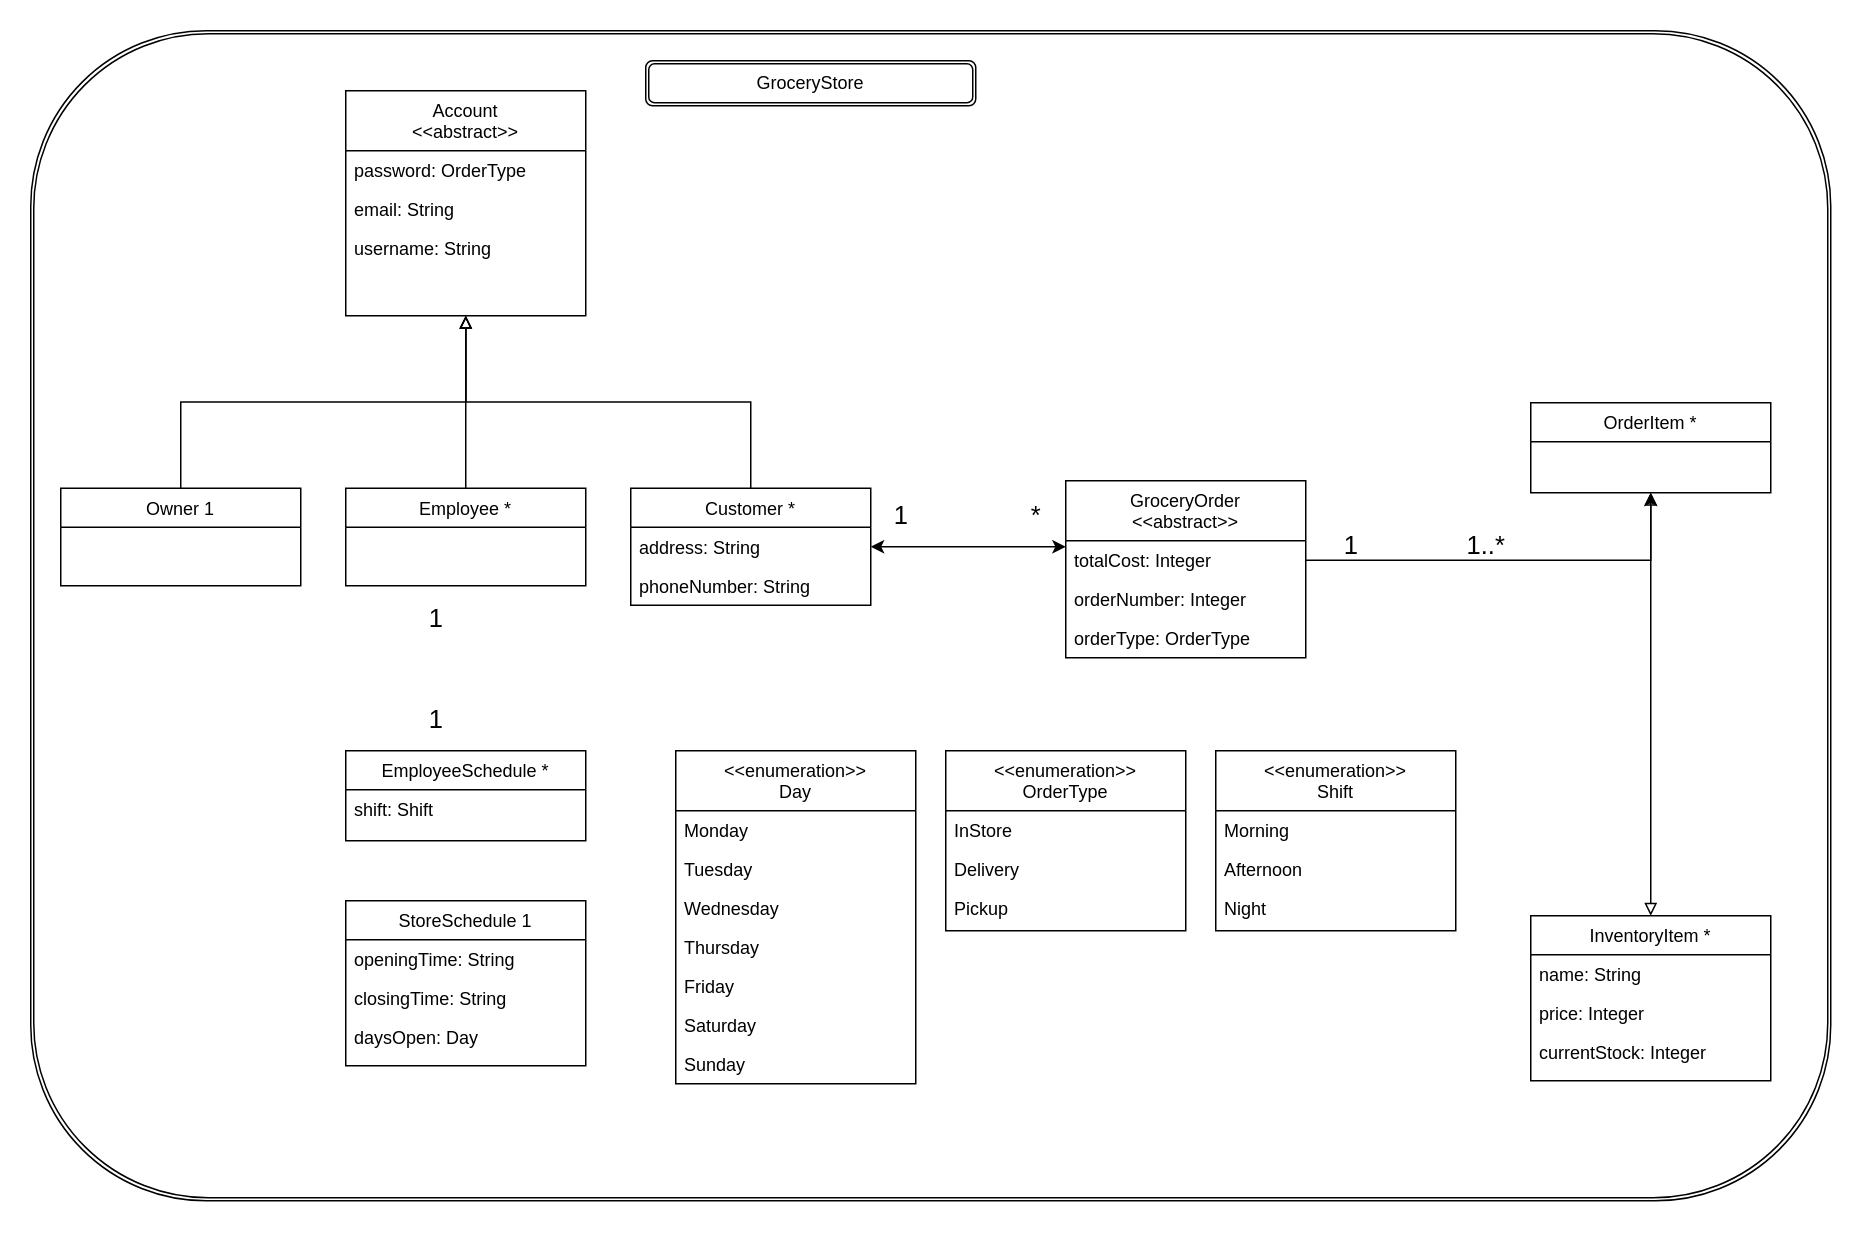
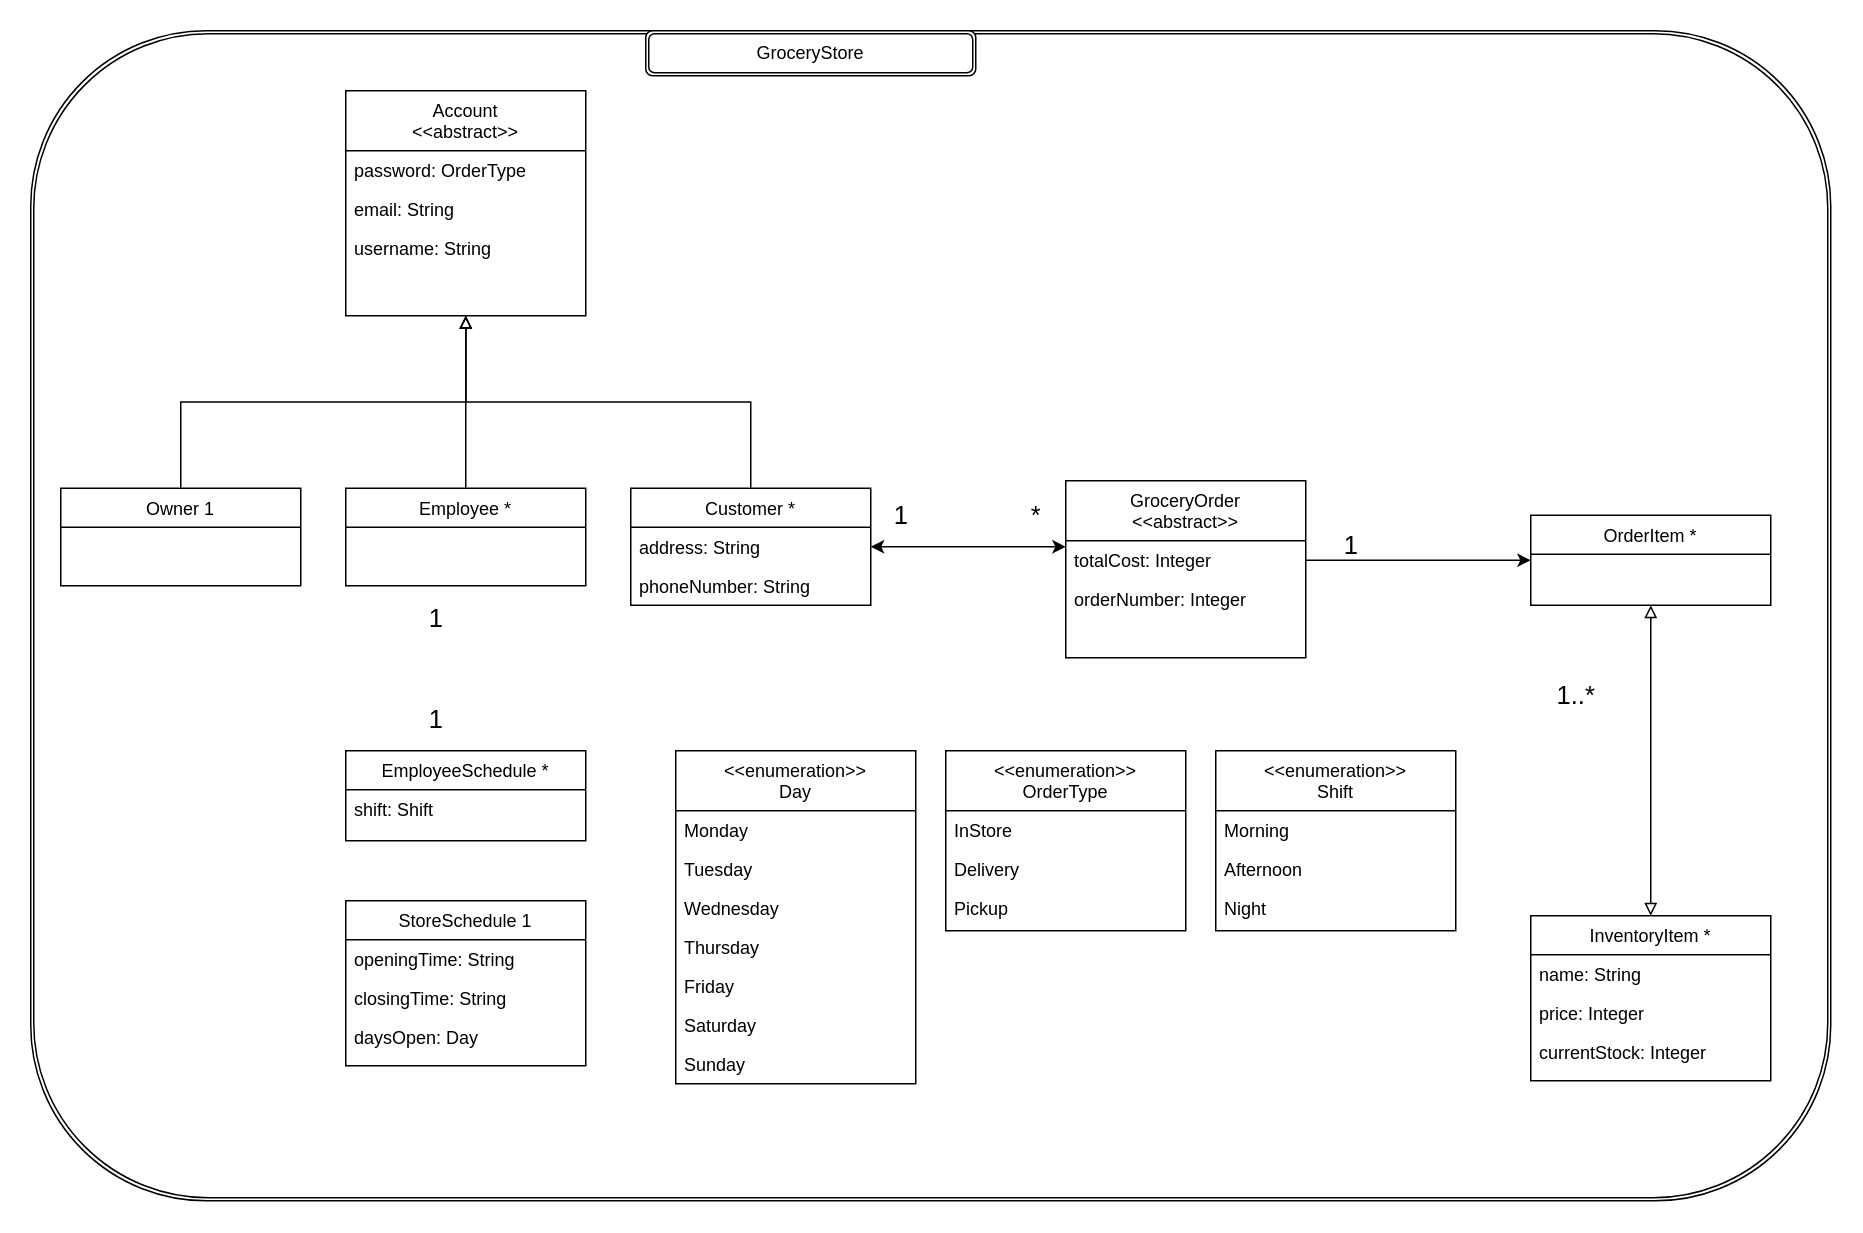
node "GroceryStore": moved (811, 83) -> (811, 53)
node "OrderItem *": moved (1651, 448) -> (1651, 560)
node "1..*": moved (1486, 547) -> (1576, 697)
node "orderType: OrderType": removed
